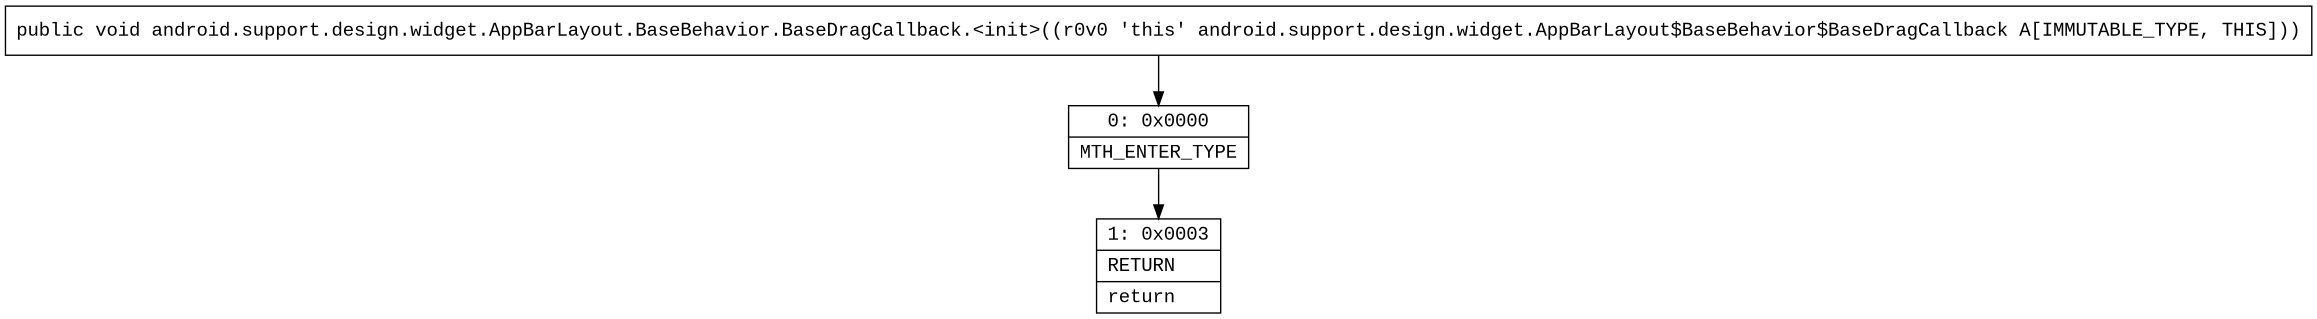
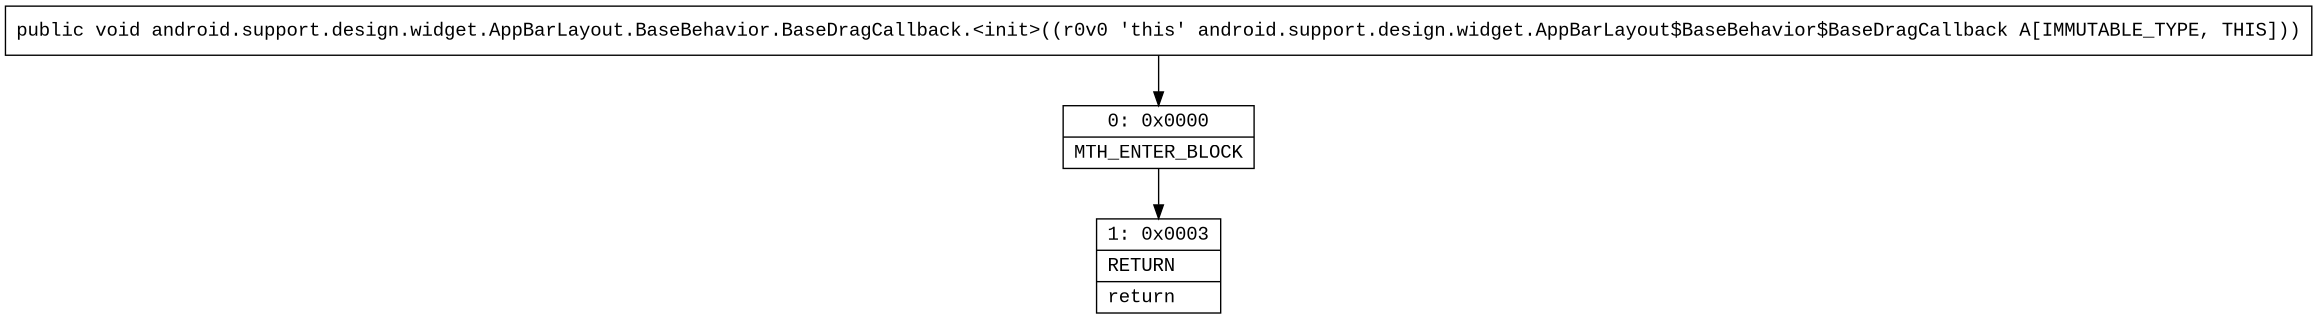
node "0: 0x0000": text "MTH_ENTER_TYPE" -> "MTH_ENTER_BLOCK"
